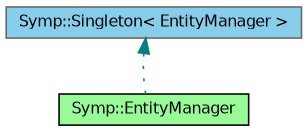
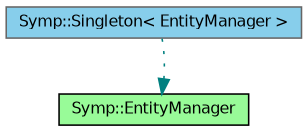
edge "Symp::EntityManager" -> "Symp::Singleton< EntityManager >": reversed
